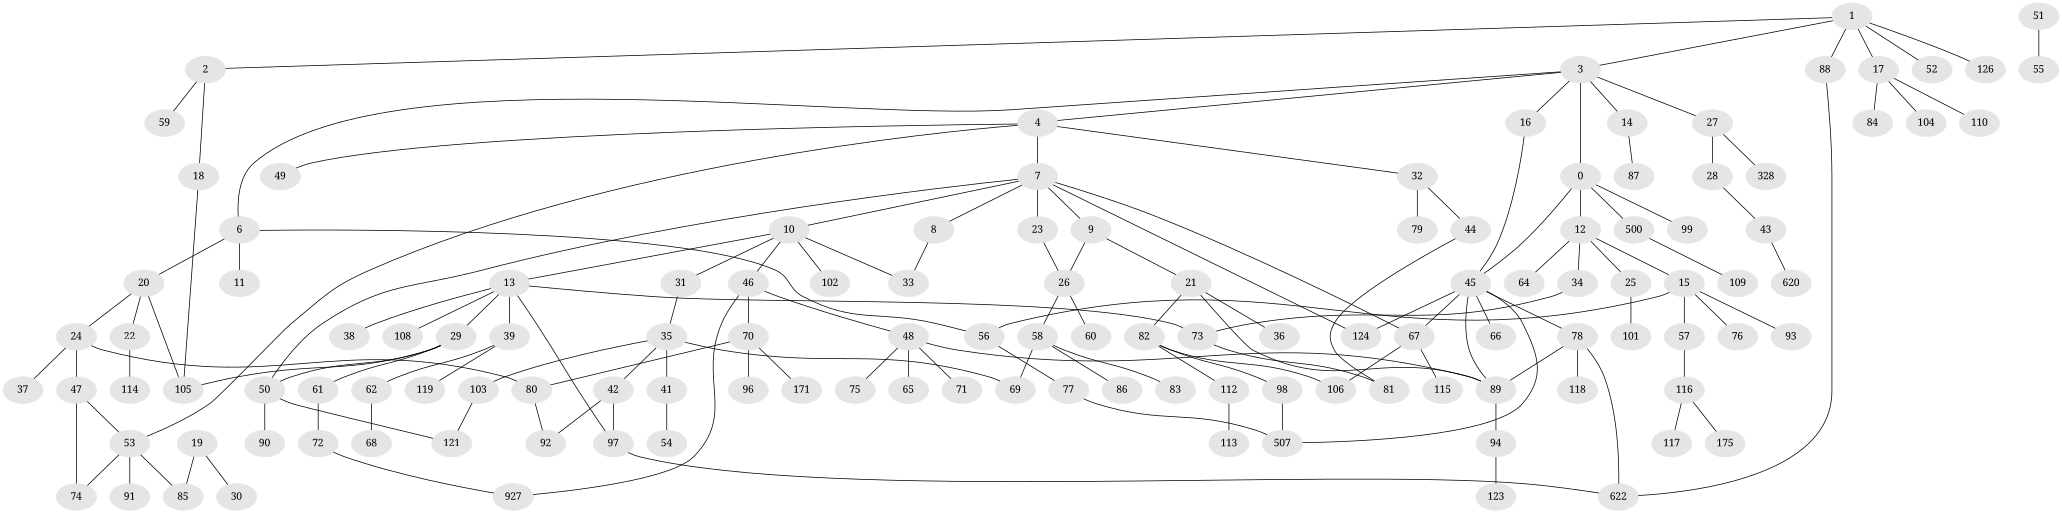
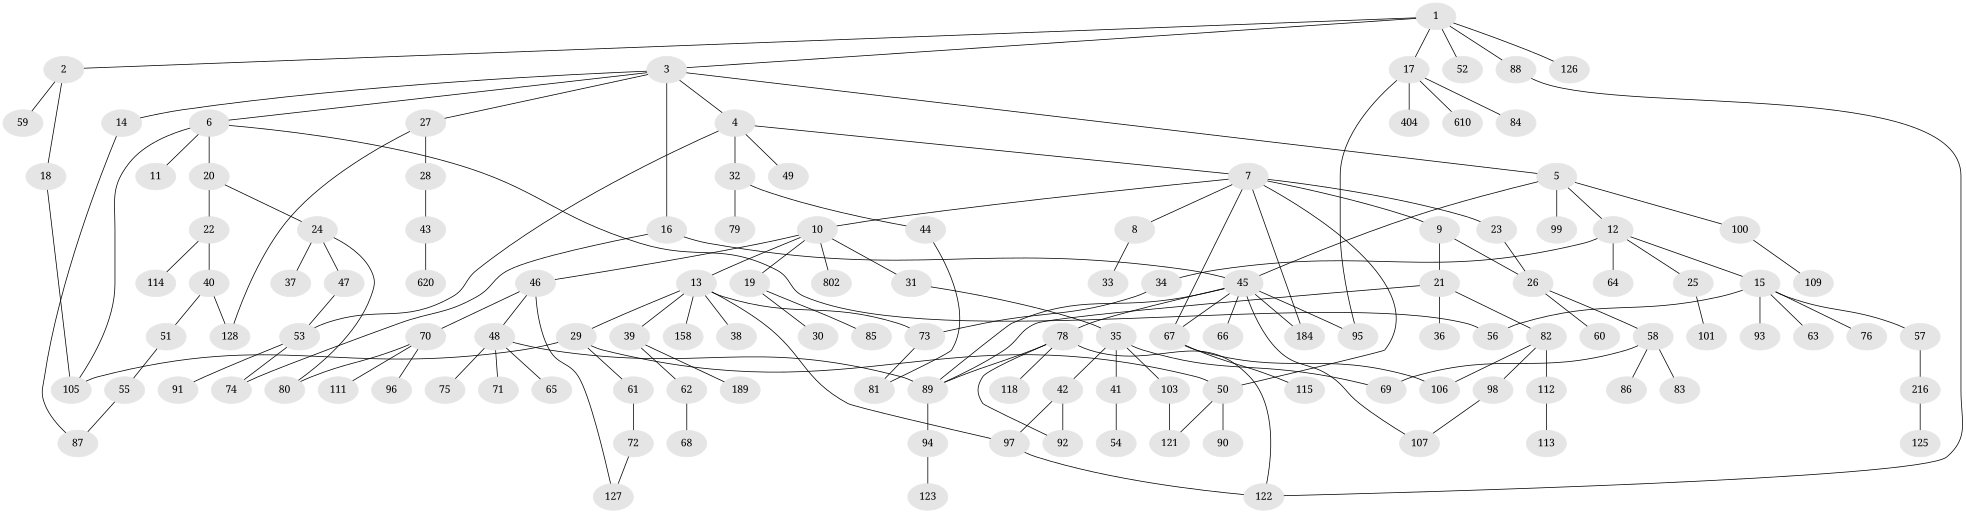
node "104": label "104" -> "404"
node "110": label "110" -> "610"
node "0": label "0" -> "5"
node "328": label "328" -> "128"
node "500": label "500" -> "100"
edge "10" -- "33": now "10" -- "19"
node "40": added
node "102": label "102" -> "802"
edge "20" -- "105": now "6" -- "105"
node "108": label "108" -> "158"
node "95": added
node "124": label "124" -> "184"
node "63": added
node "119": label "119" -> "189"
node "171": label "171" -> "111"
node "77": removed
node "116": label "116" -> "216"
edge "55" -- "87": added
edge "80" -- "92": now "78" -- "92"
edge "47" -- "74": now "16" -- "74"
node "507": label "507" -> "107"
node "117": removed
node "175": label "175" -> "125"
edge "53" -- "85": removed
node "927": label "927" -> "127"
node "622": label "622" -> "122"
